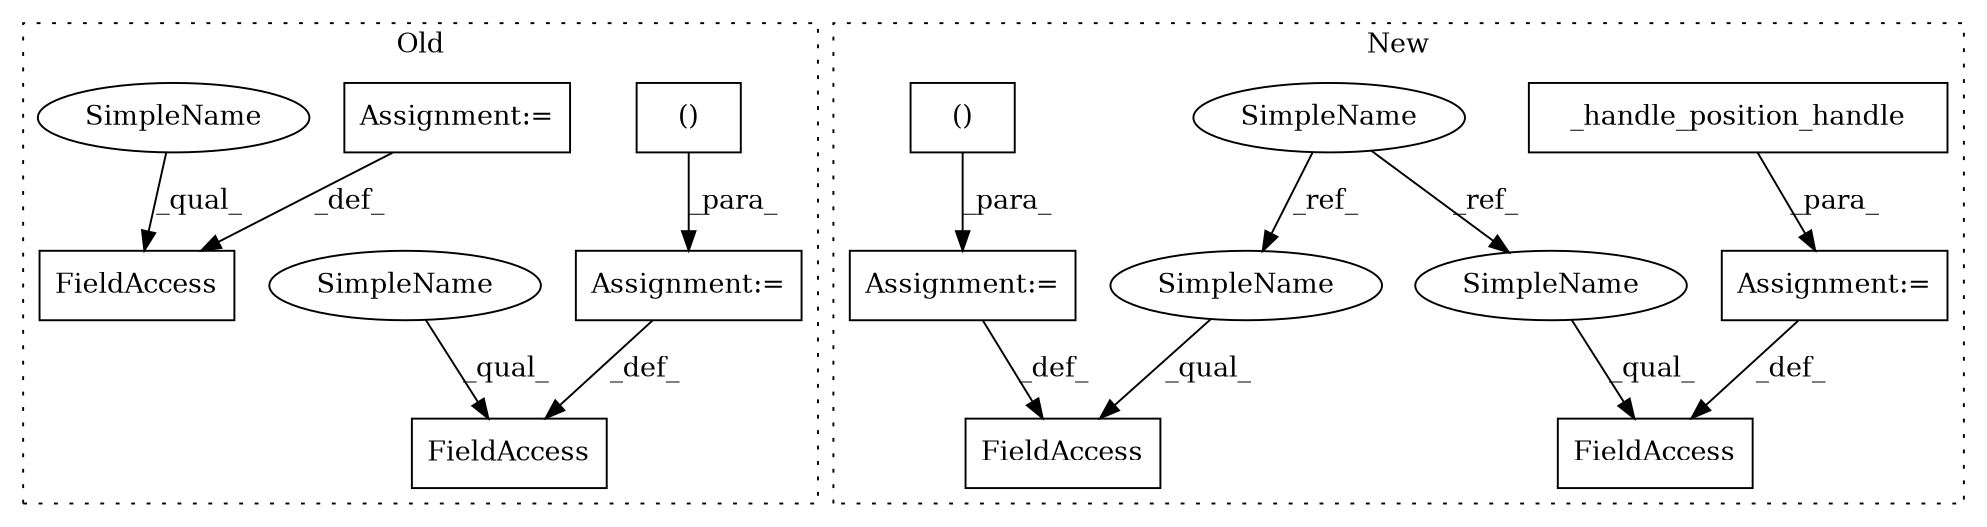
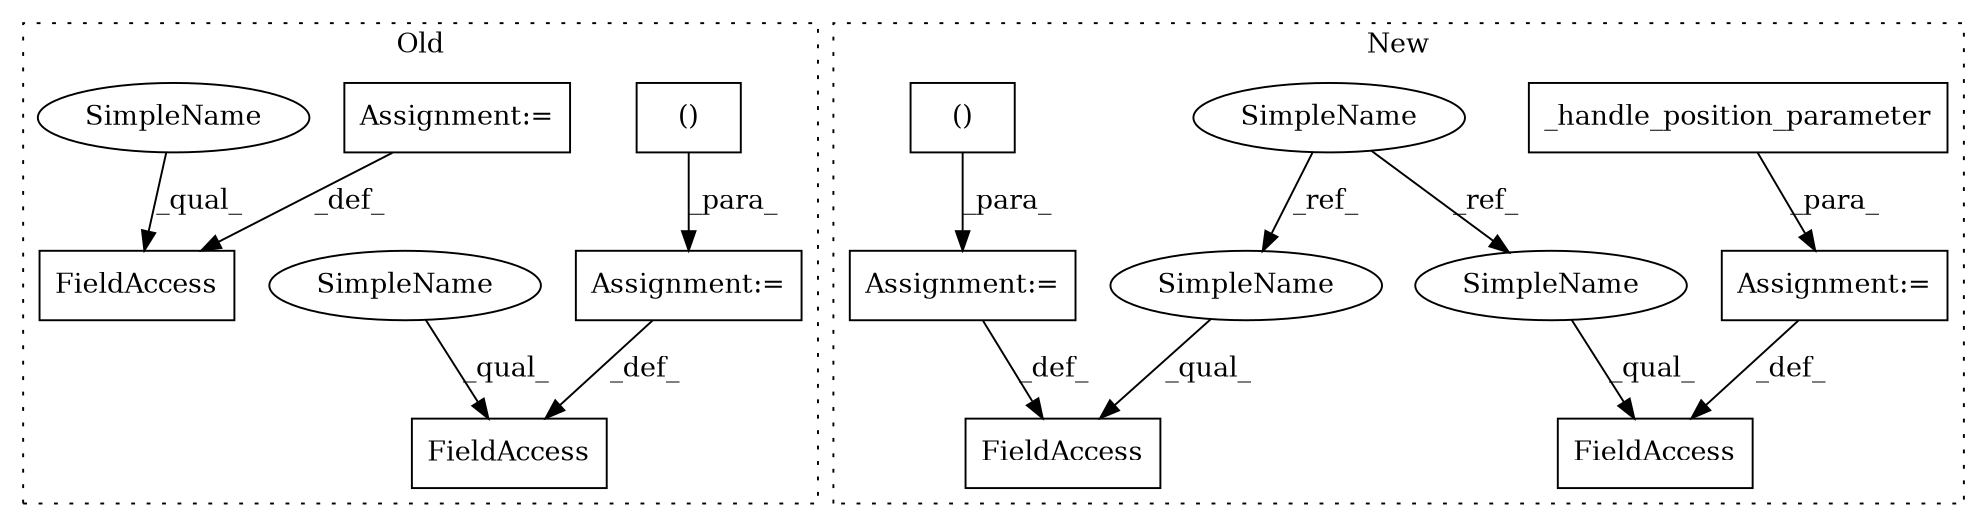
node "_handle_position_handle": label "_handle_position_handle" -> "_handle_position_parameter"
